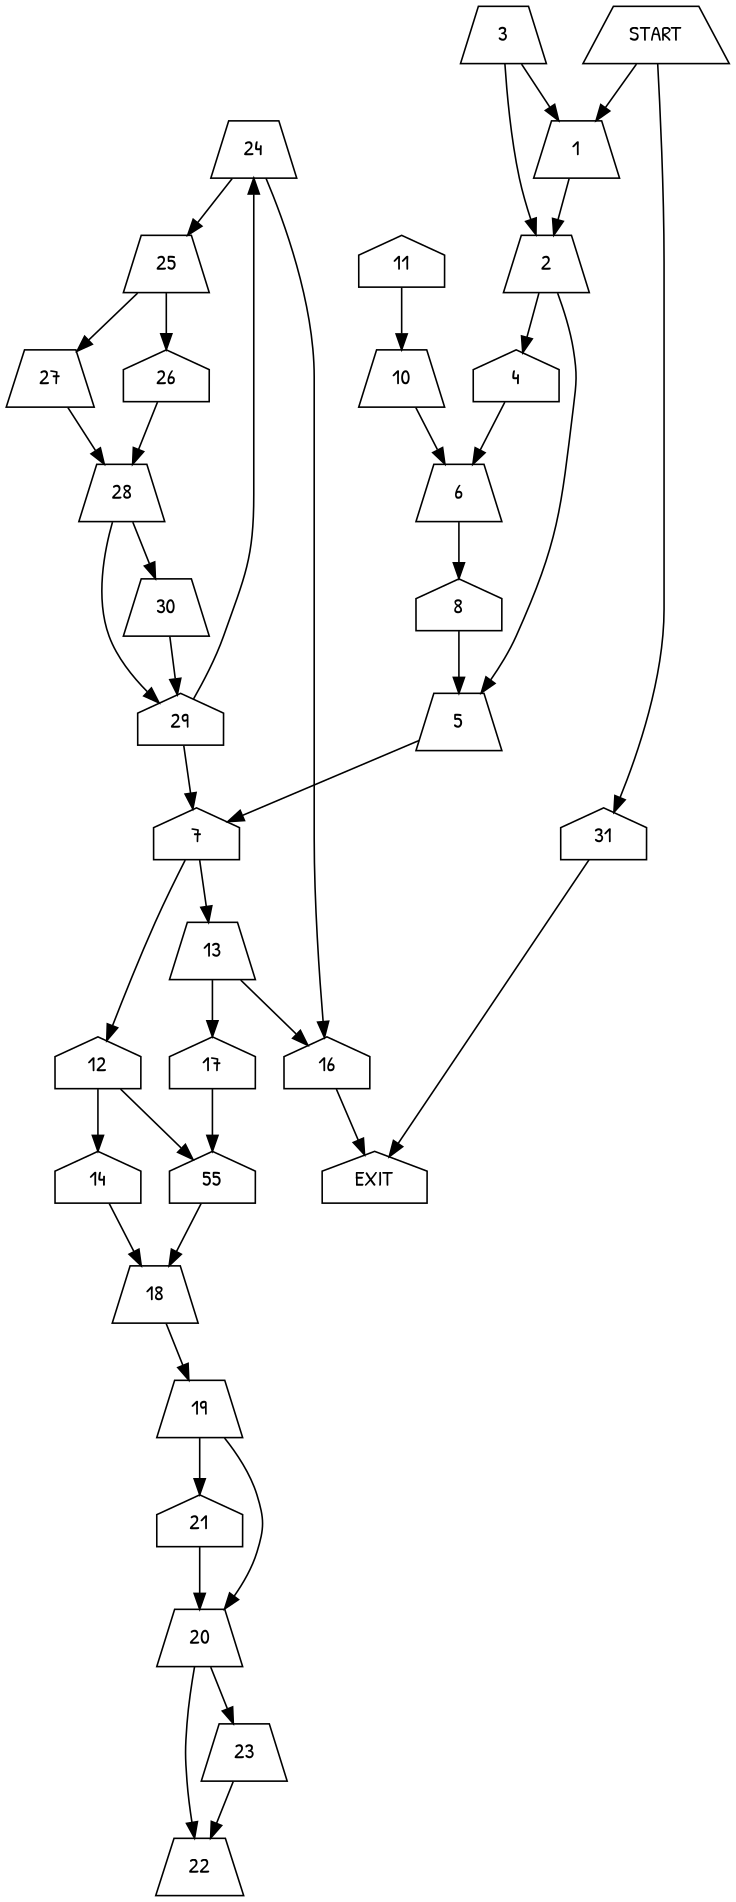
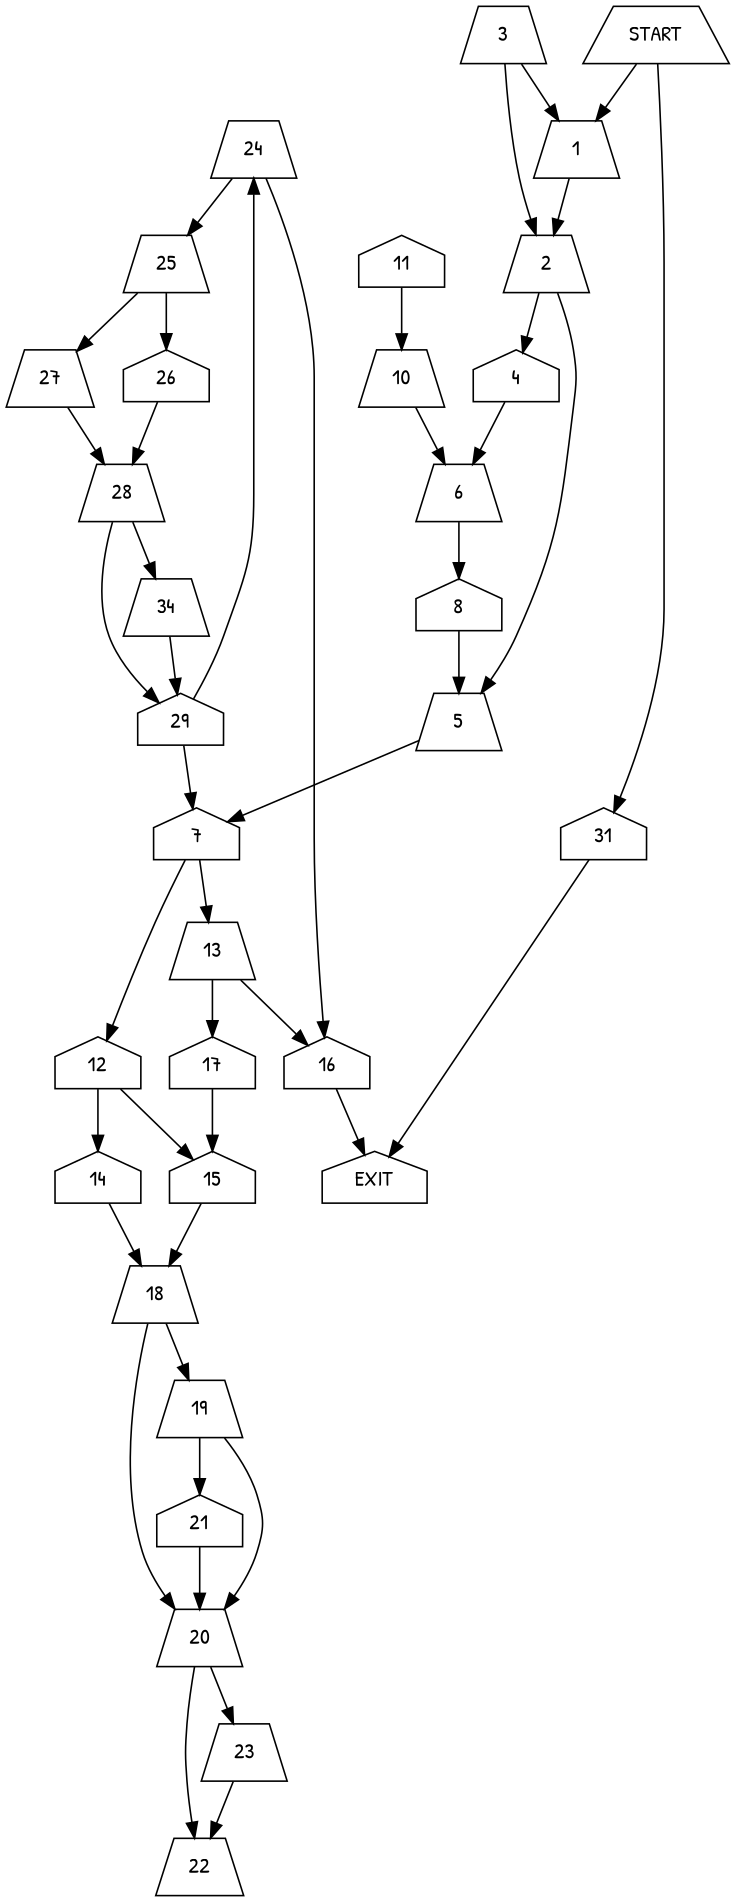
node "30": label "30" -> "34"
node "55": label "55" -> "15"
edge "18" -> "20": added
